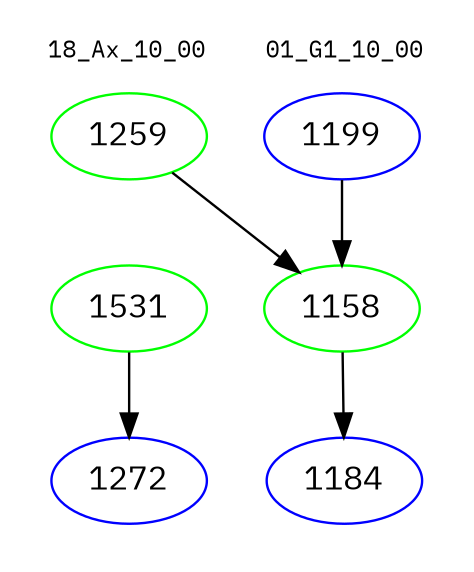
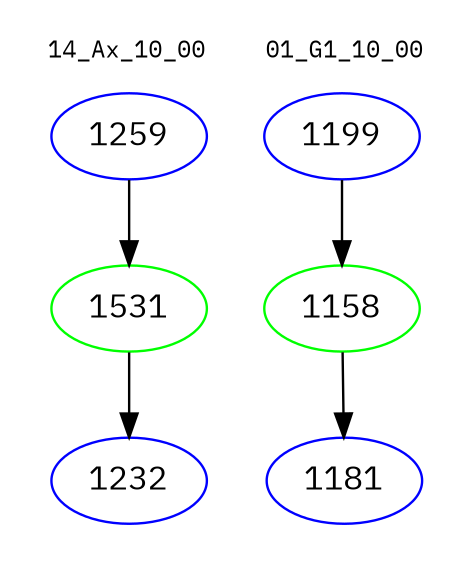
cluster "18_Ax_10_00": label "18_Ax_10_00" -> "14_Ax_10_00"
node "1259": color green -> blue
edge "1259" -> "1158": now "1259" -> "1531"
node "1272": label "1272" -> "1232"
node "1184": label "1184" -> "1181"
